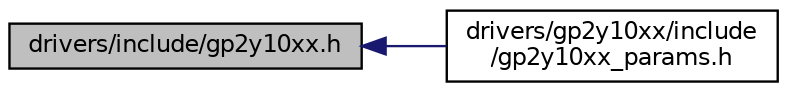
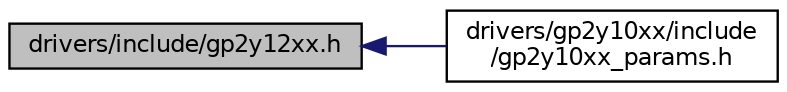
node "drivers/include/gp2y10xx.h": label "drivers/include/gp2y10xx.h" -> "drivers/include/gp2y12xx.h"
